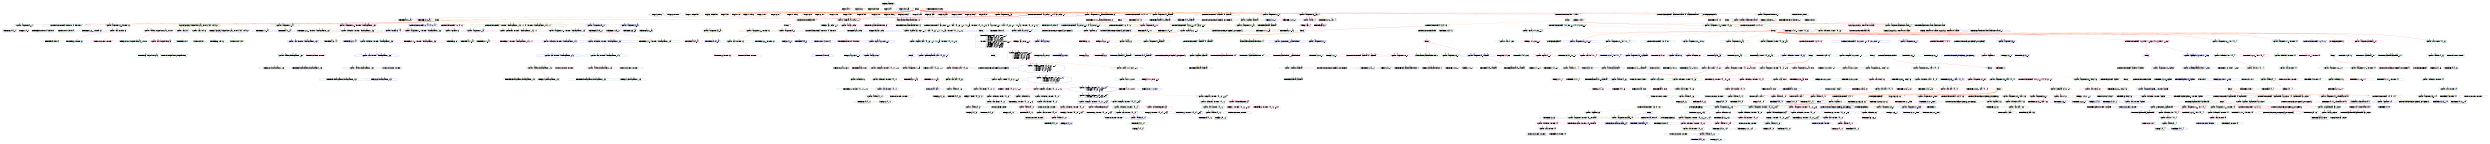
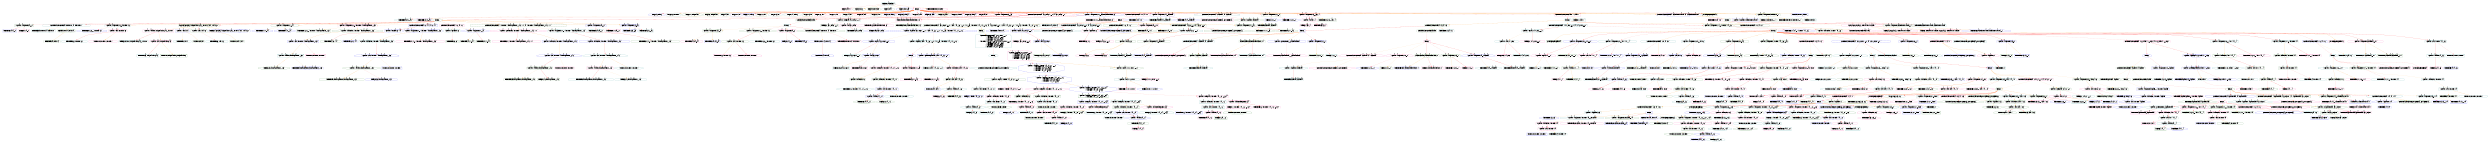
node "(IDENTIFIER,big_free,(_DWORD *)query_free)": label "(IDENTIFIER,big_free,(_DWORD *)query_free)" -> "(IDENTIFIER,big_free,(_DWORD *)big_free)"
